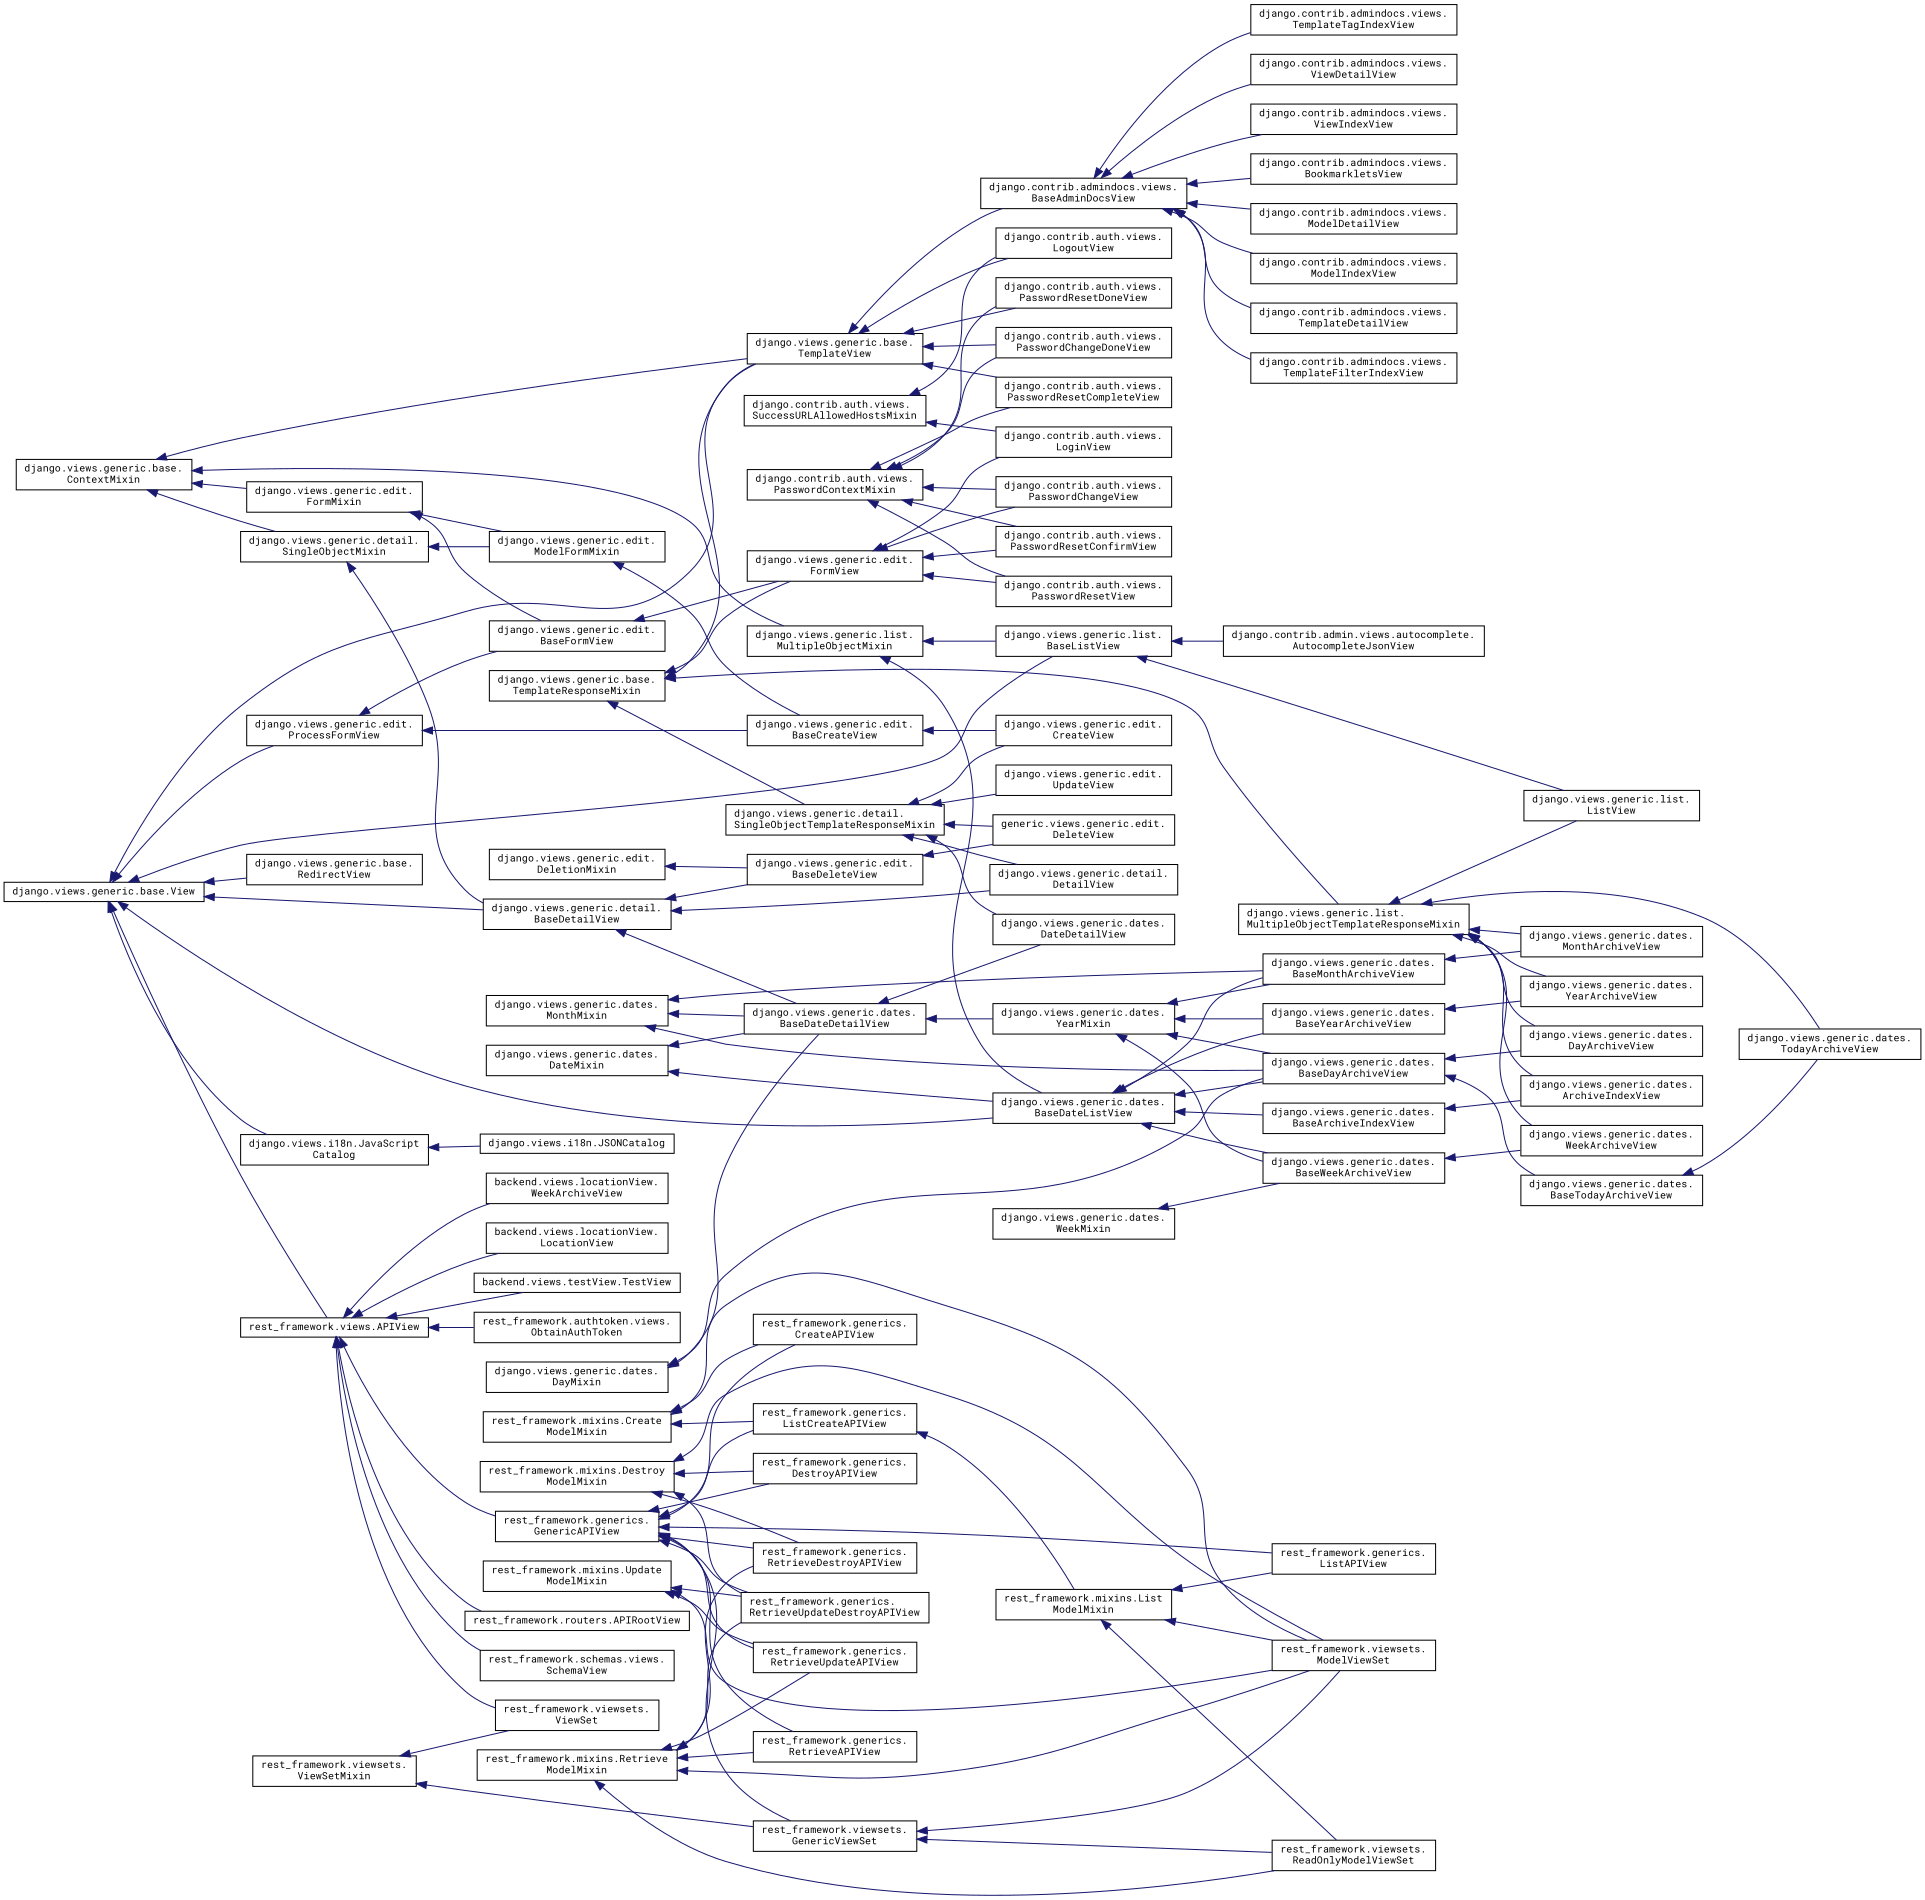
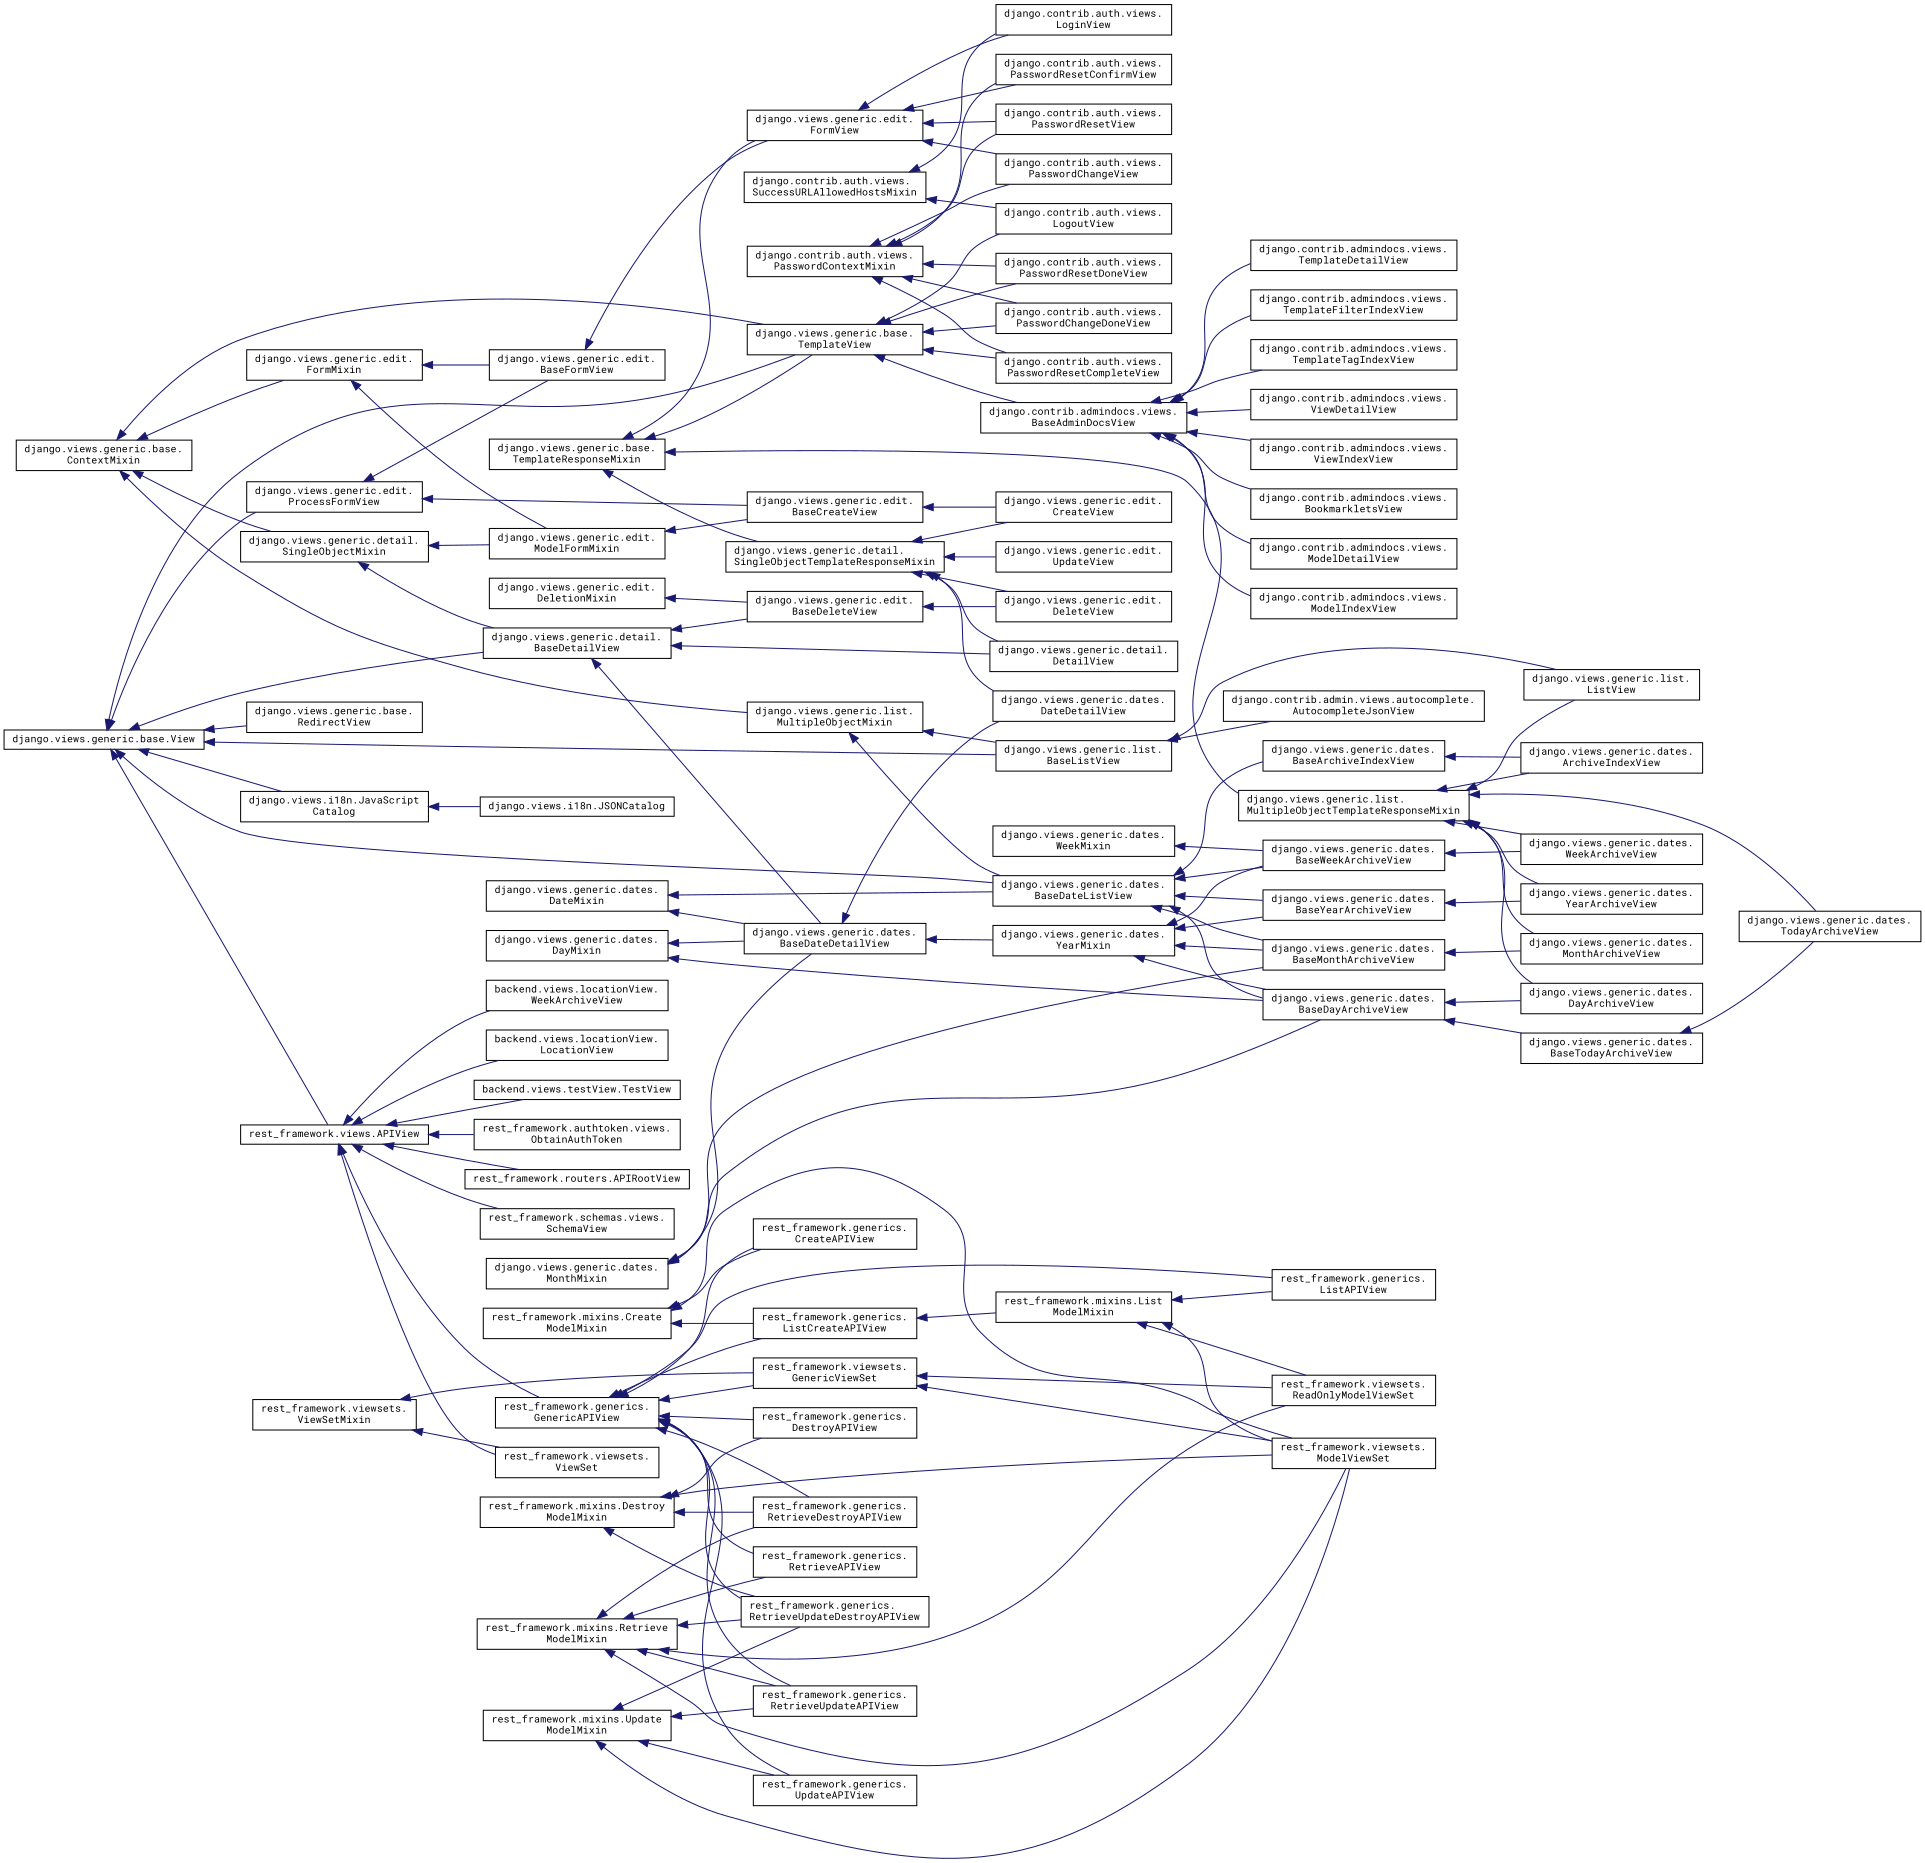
node "generic.views.generic.edit. DeleteView": label "generic.views.generic.edit. DeleteView" -> "django.views.generic.edit. DeleteView"
node "rest_framework.generics. UpdateAPIView": added
